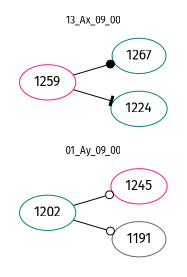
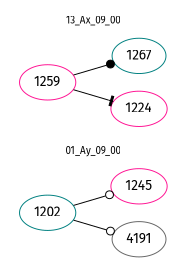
node "1224": color teal -> deeppink
node "1191": label "1191" -> "4191"
